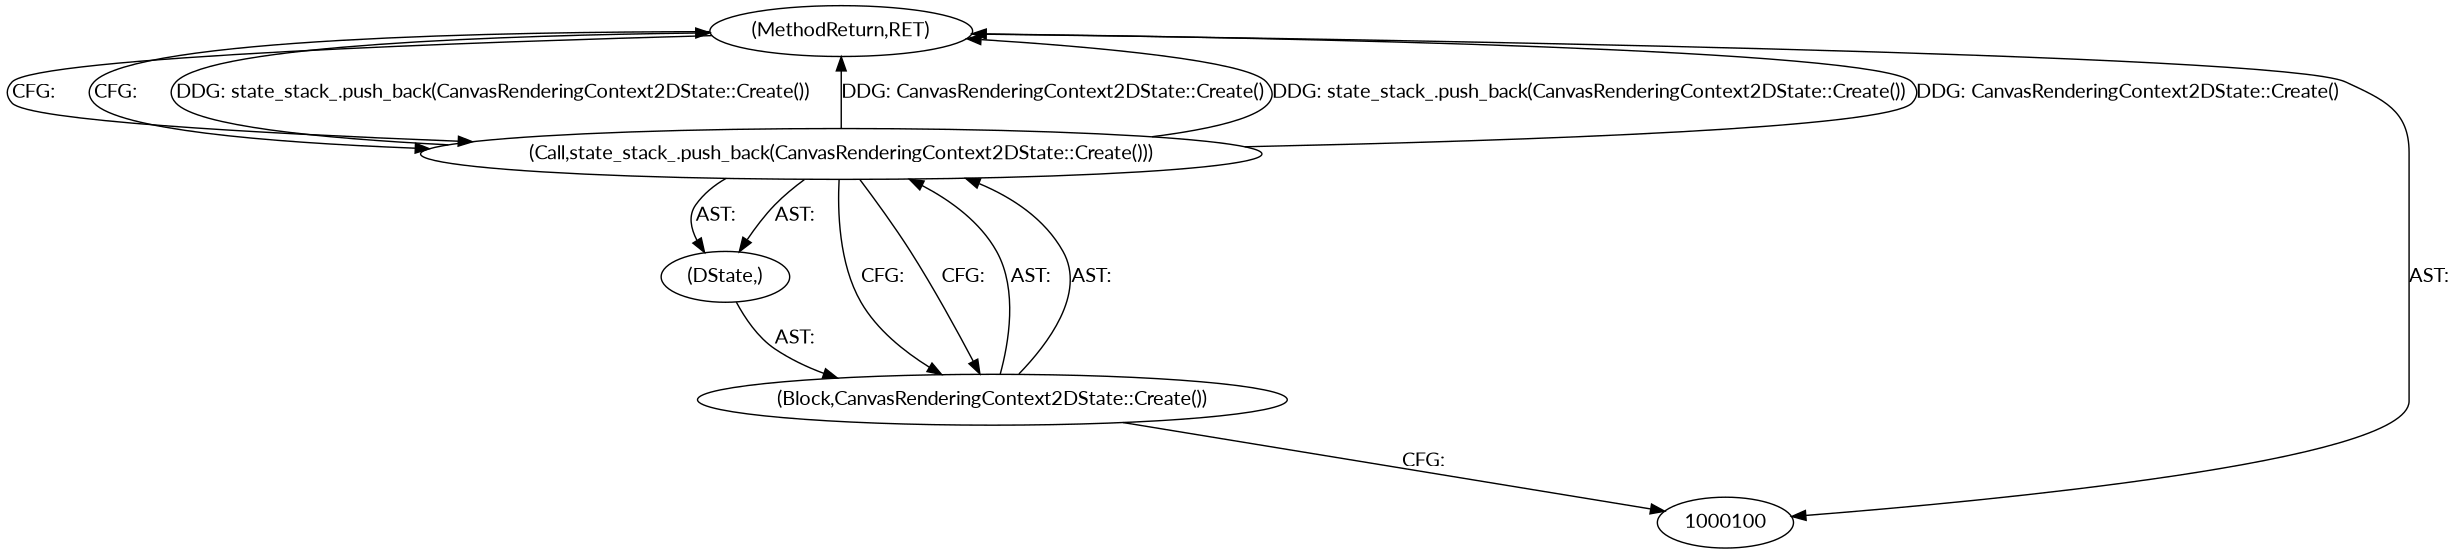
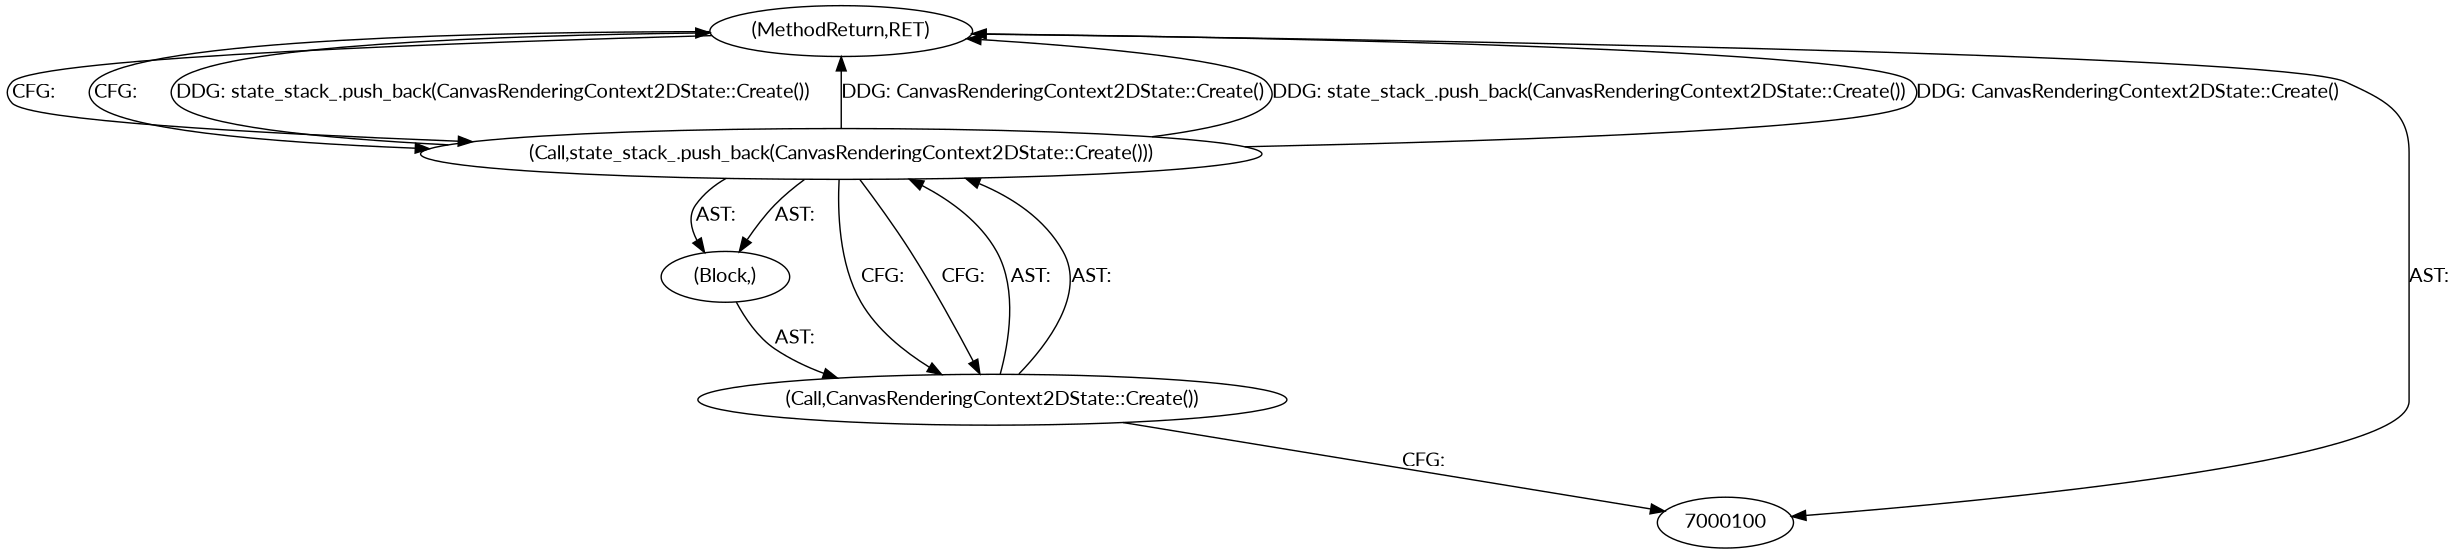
node "(DState,)": label "(DState,)" -> "(Block,)"
node "(Block,CanvasRenderingContext2DState::Create())": label "(Block,CanvasRenderingContext2DState::Create())" -> "(Call,CanvasRenderingContext2DState::Create())"
node "1000100": label "1000100" -> "7000100"
